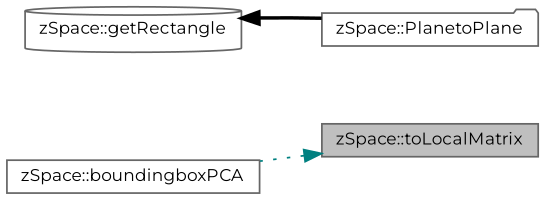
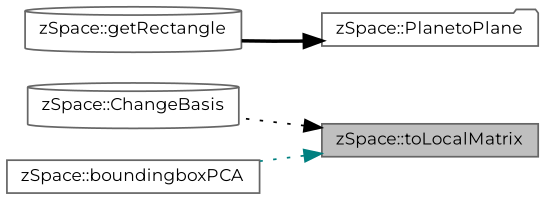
edge "zSpace::PlanetoPlane" -> "zSpace::getRectangle": reversed
node "zSpace::ChangeBasis": added
